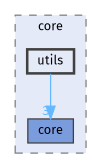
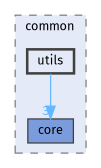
cluster "core": label "core" -> "common"
